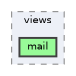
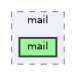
cluster "views": label "views" -> "mail"
